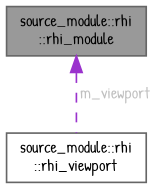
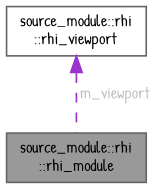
edge "source_module::rhi ::rhi_viewport" -> "source_module::rhi ::rhi_module": reversed
